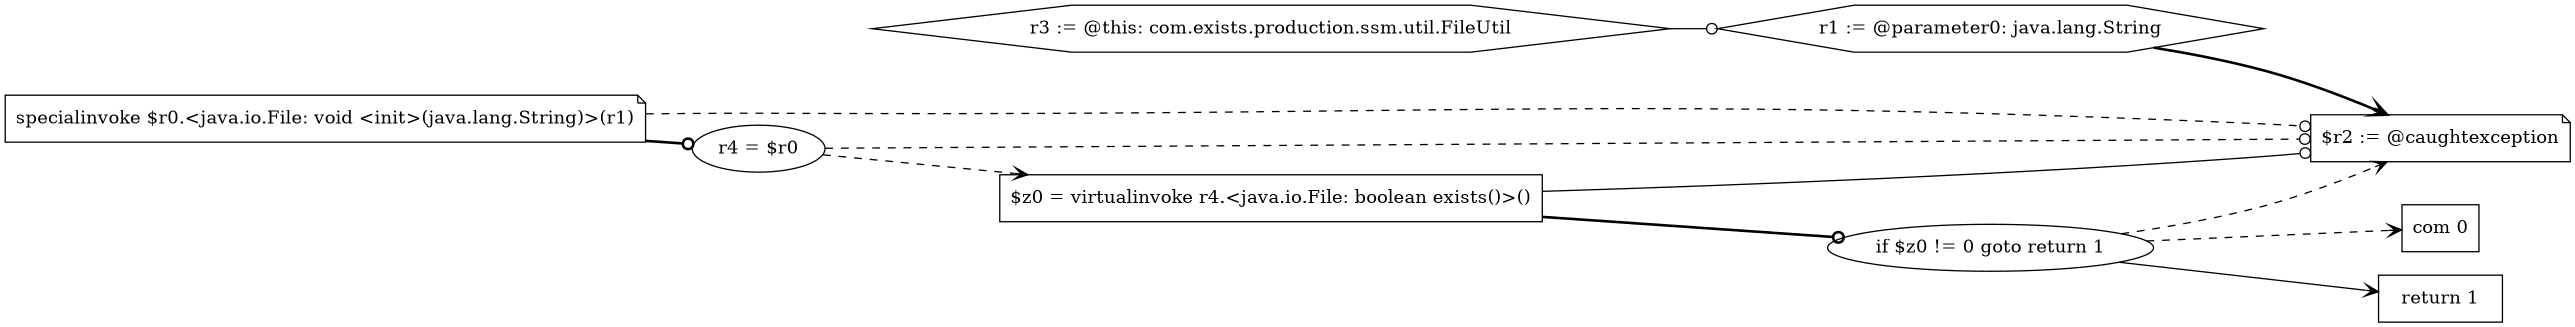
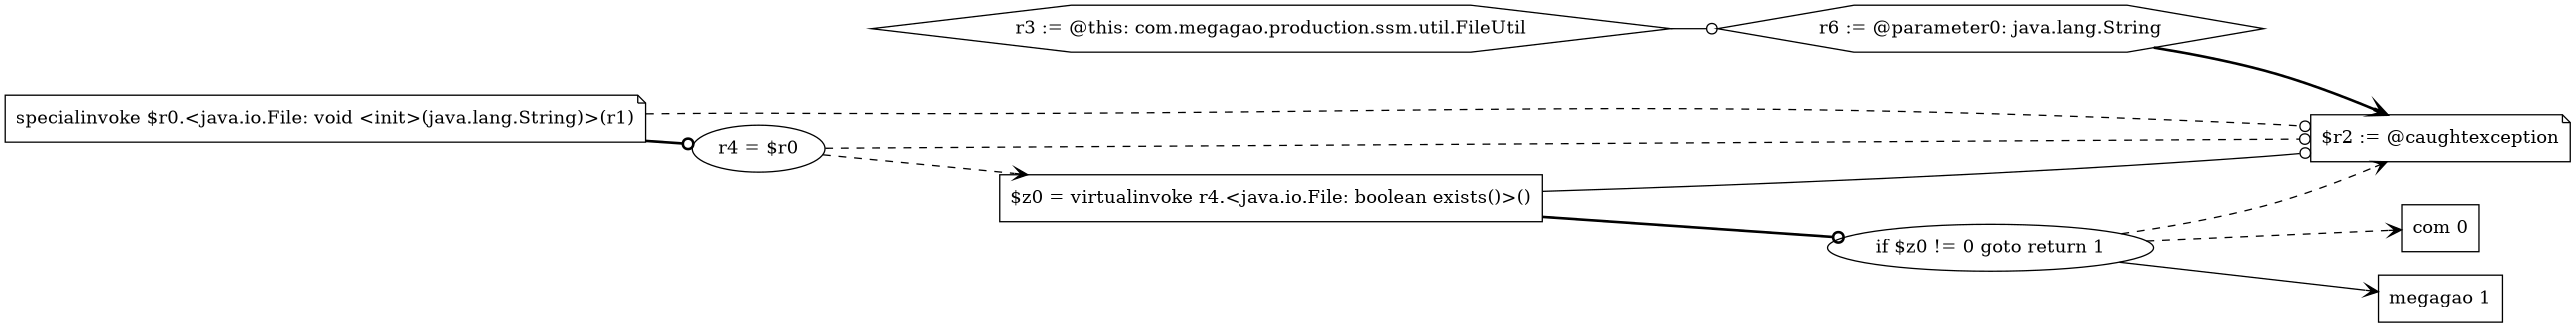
node "r3 := @this: com.exists.production.ssm.util.FileUtil": label "r3 := @this: com.exists.production.ssm.util.FileUtil" -> "r3 := @this: com.megagao.production.ssm.util.FileUtil"
node "r1 := @parameter0: java.lang.String": label "r1 := @parameter0: java.lang.String" -> "r6 := @parameter0: java.lang.String"
node "return 1": label "return 1" -> "megagao 1"
